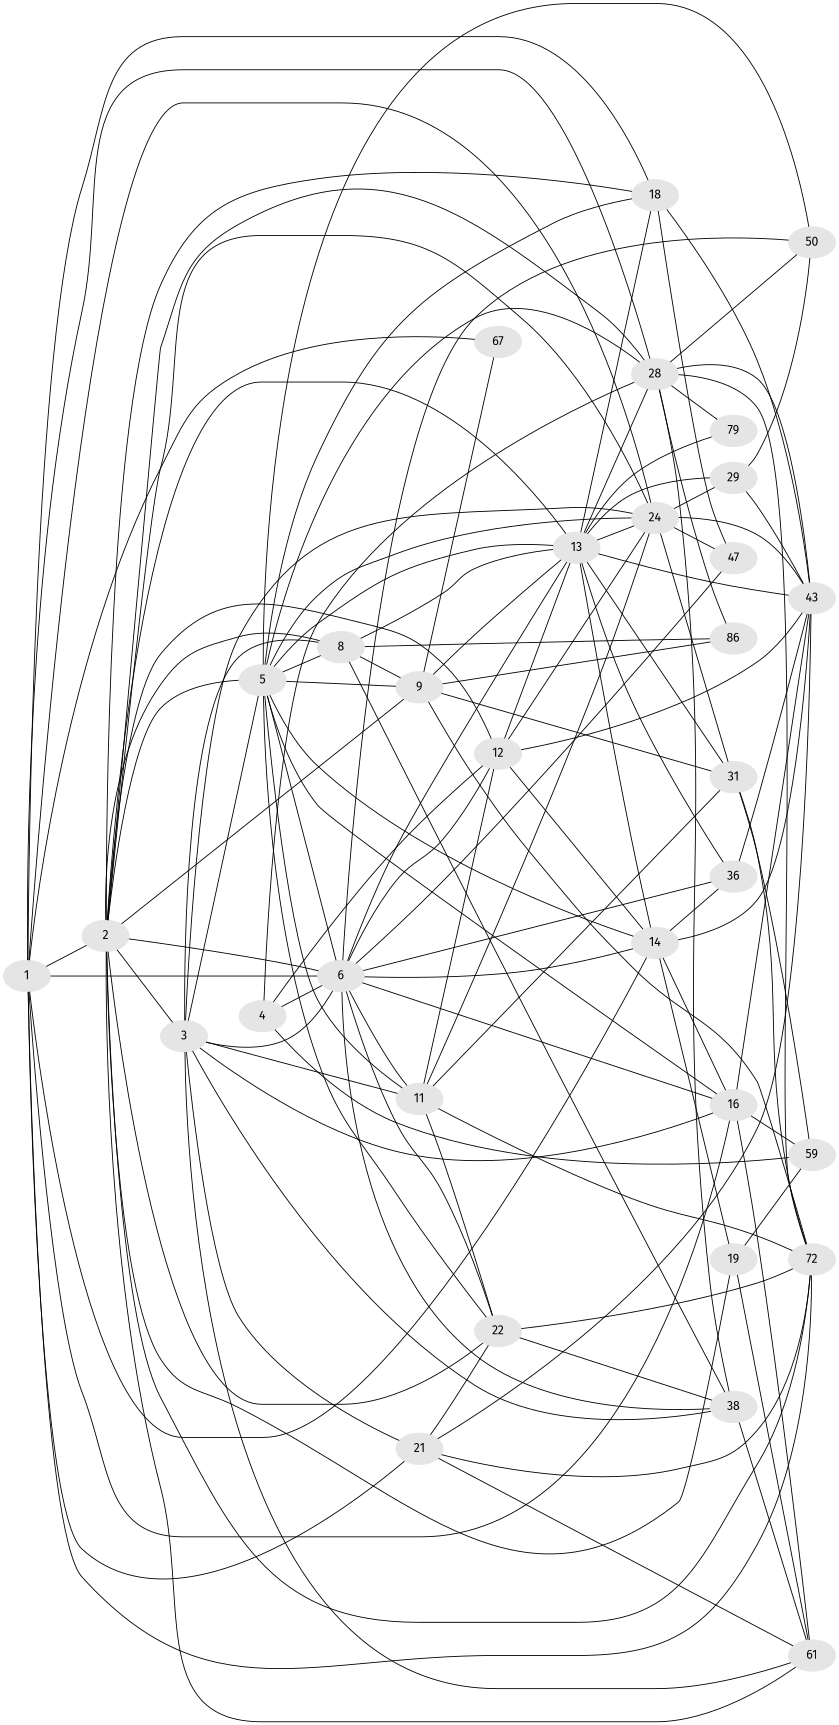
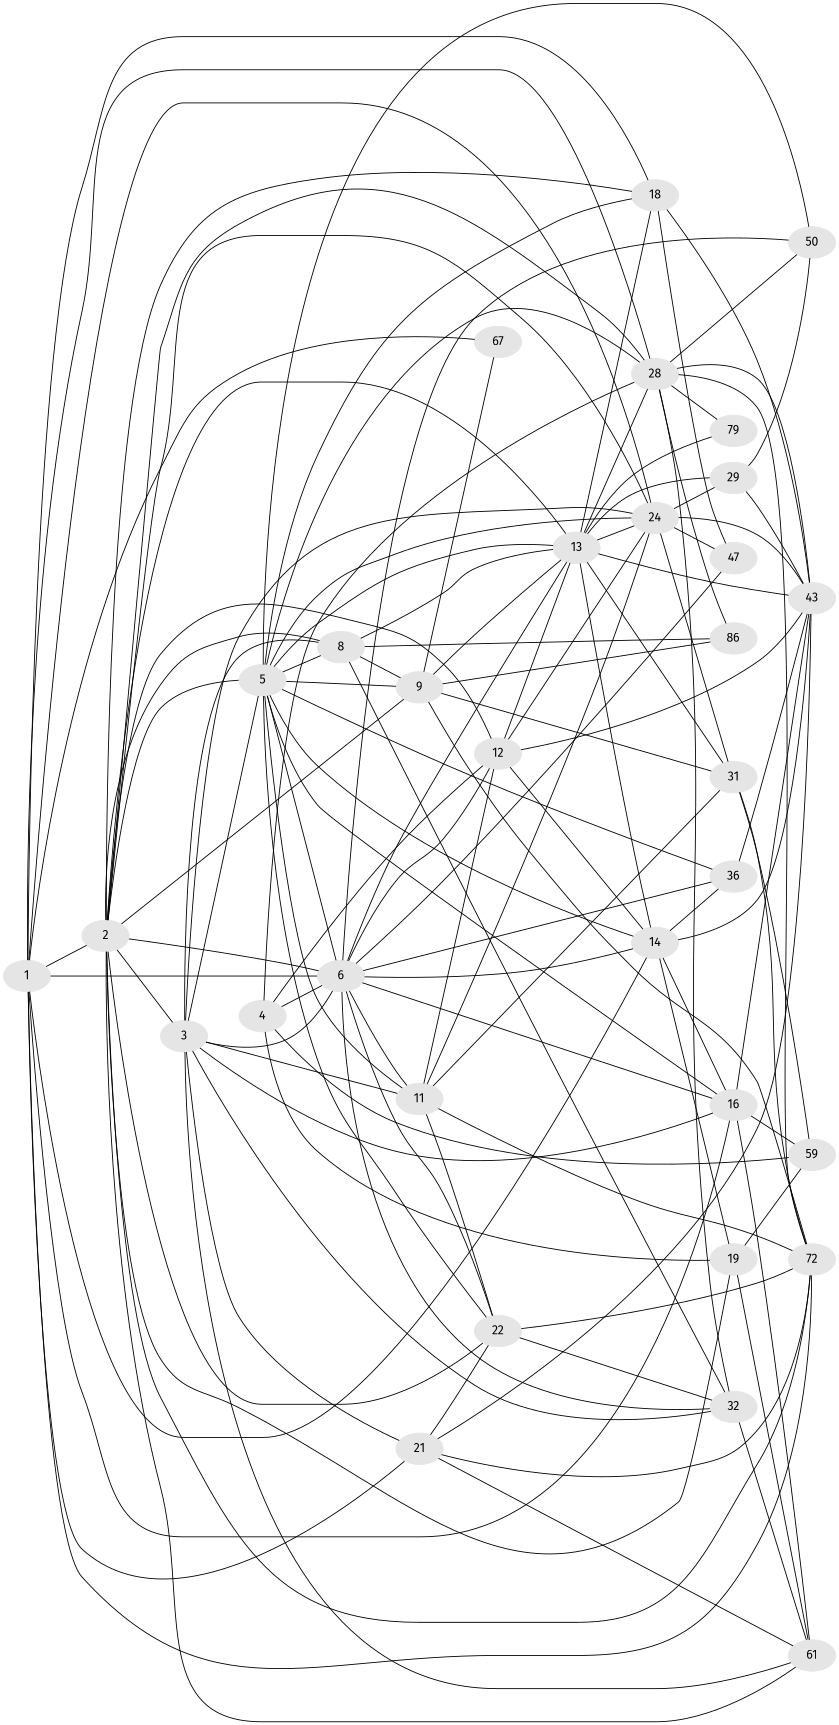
edge "13" -- "36": now "5" -- "36"
edge "4" -- "19": added
node "38": label "38" -> "32"
